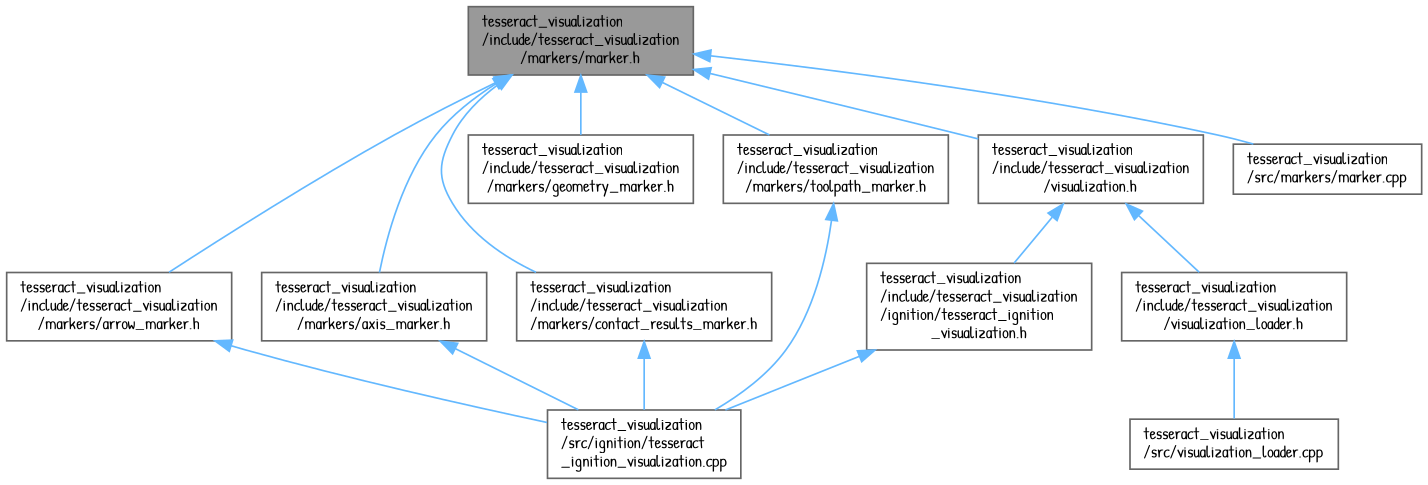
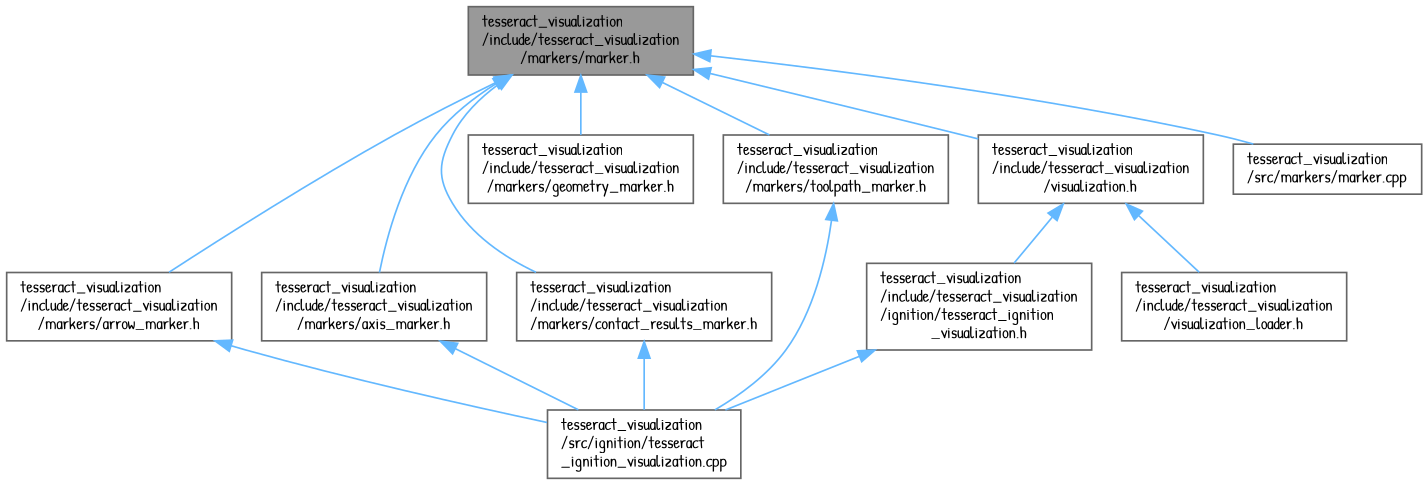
node "tesseract_visualization /src/visualization_loader.cpp": removed
